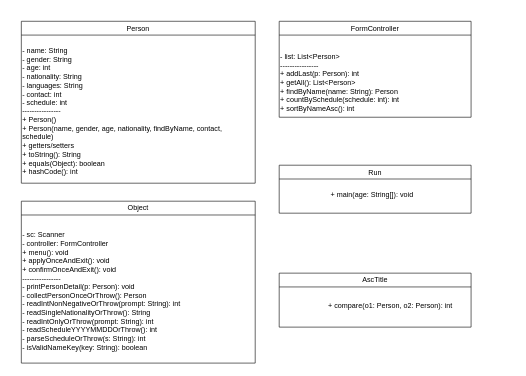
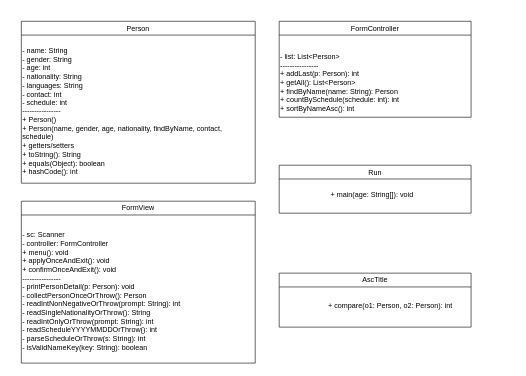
node "Object": label "Object" -> "FormView"
